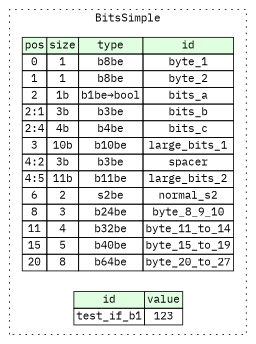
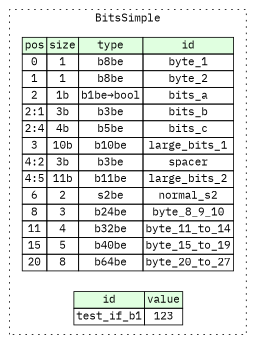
node "pos": text "b4be" -> "b5be"
